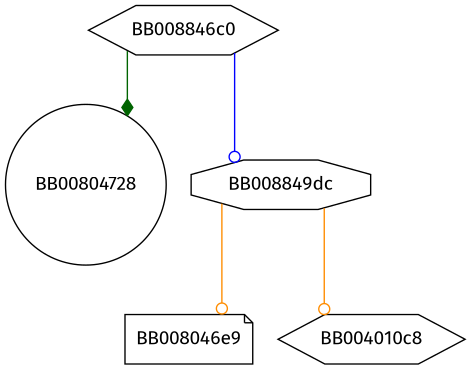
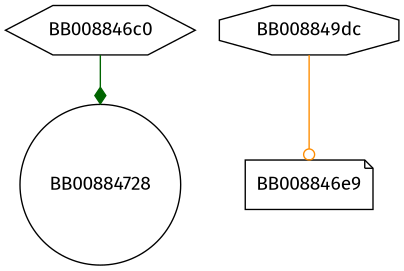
edge "BB008846c0" -> "BB008849dc": removed
node "BB00804728": label "BB00804728" -> "BB00884728"
node "BB008046e9": label "BB008046e9" -> "BB008846e9"
node "BB004010c8": removed
